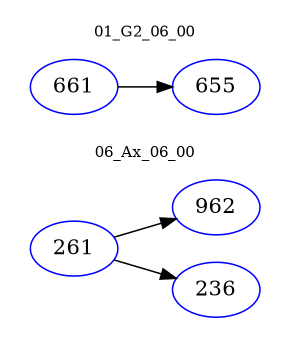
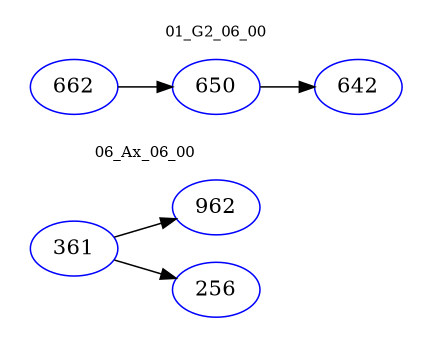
node "661": label "661" -> "662"
node "655": label "655" -> "650"
node "642": added
node "261": label "261" -> "361"
node "236": label "236" -> "256"
